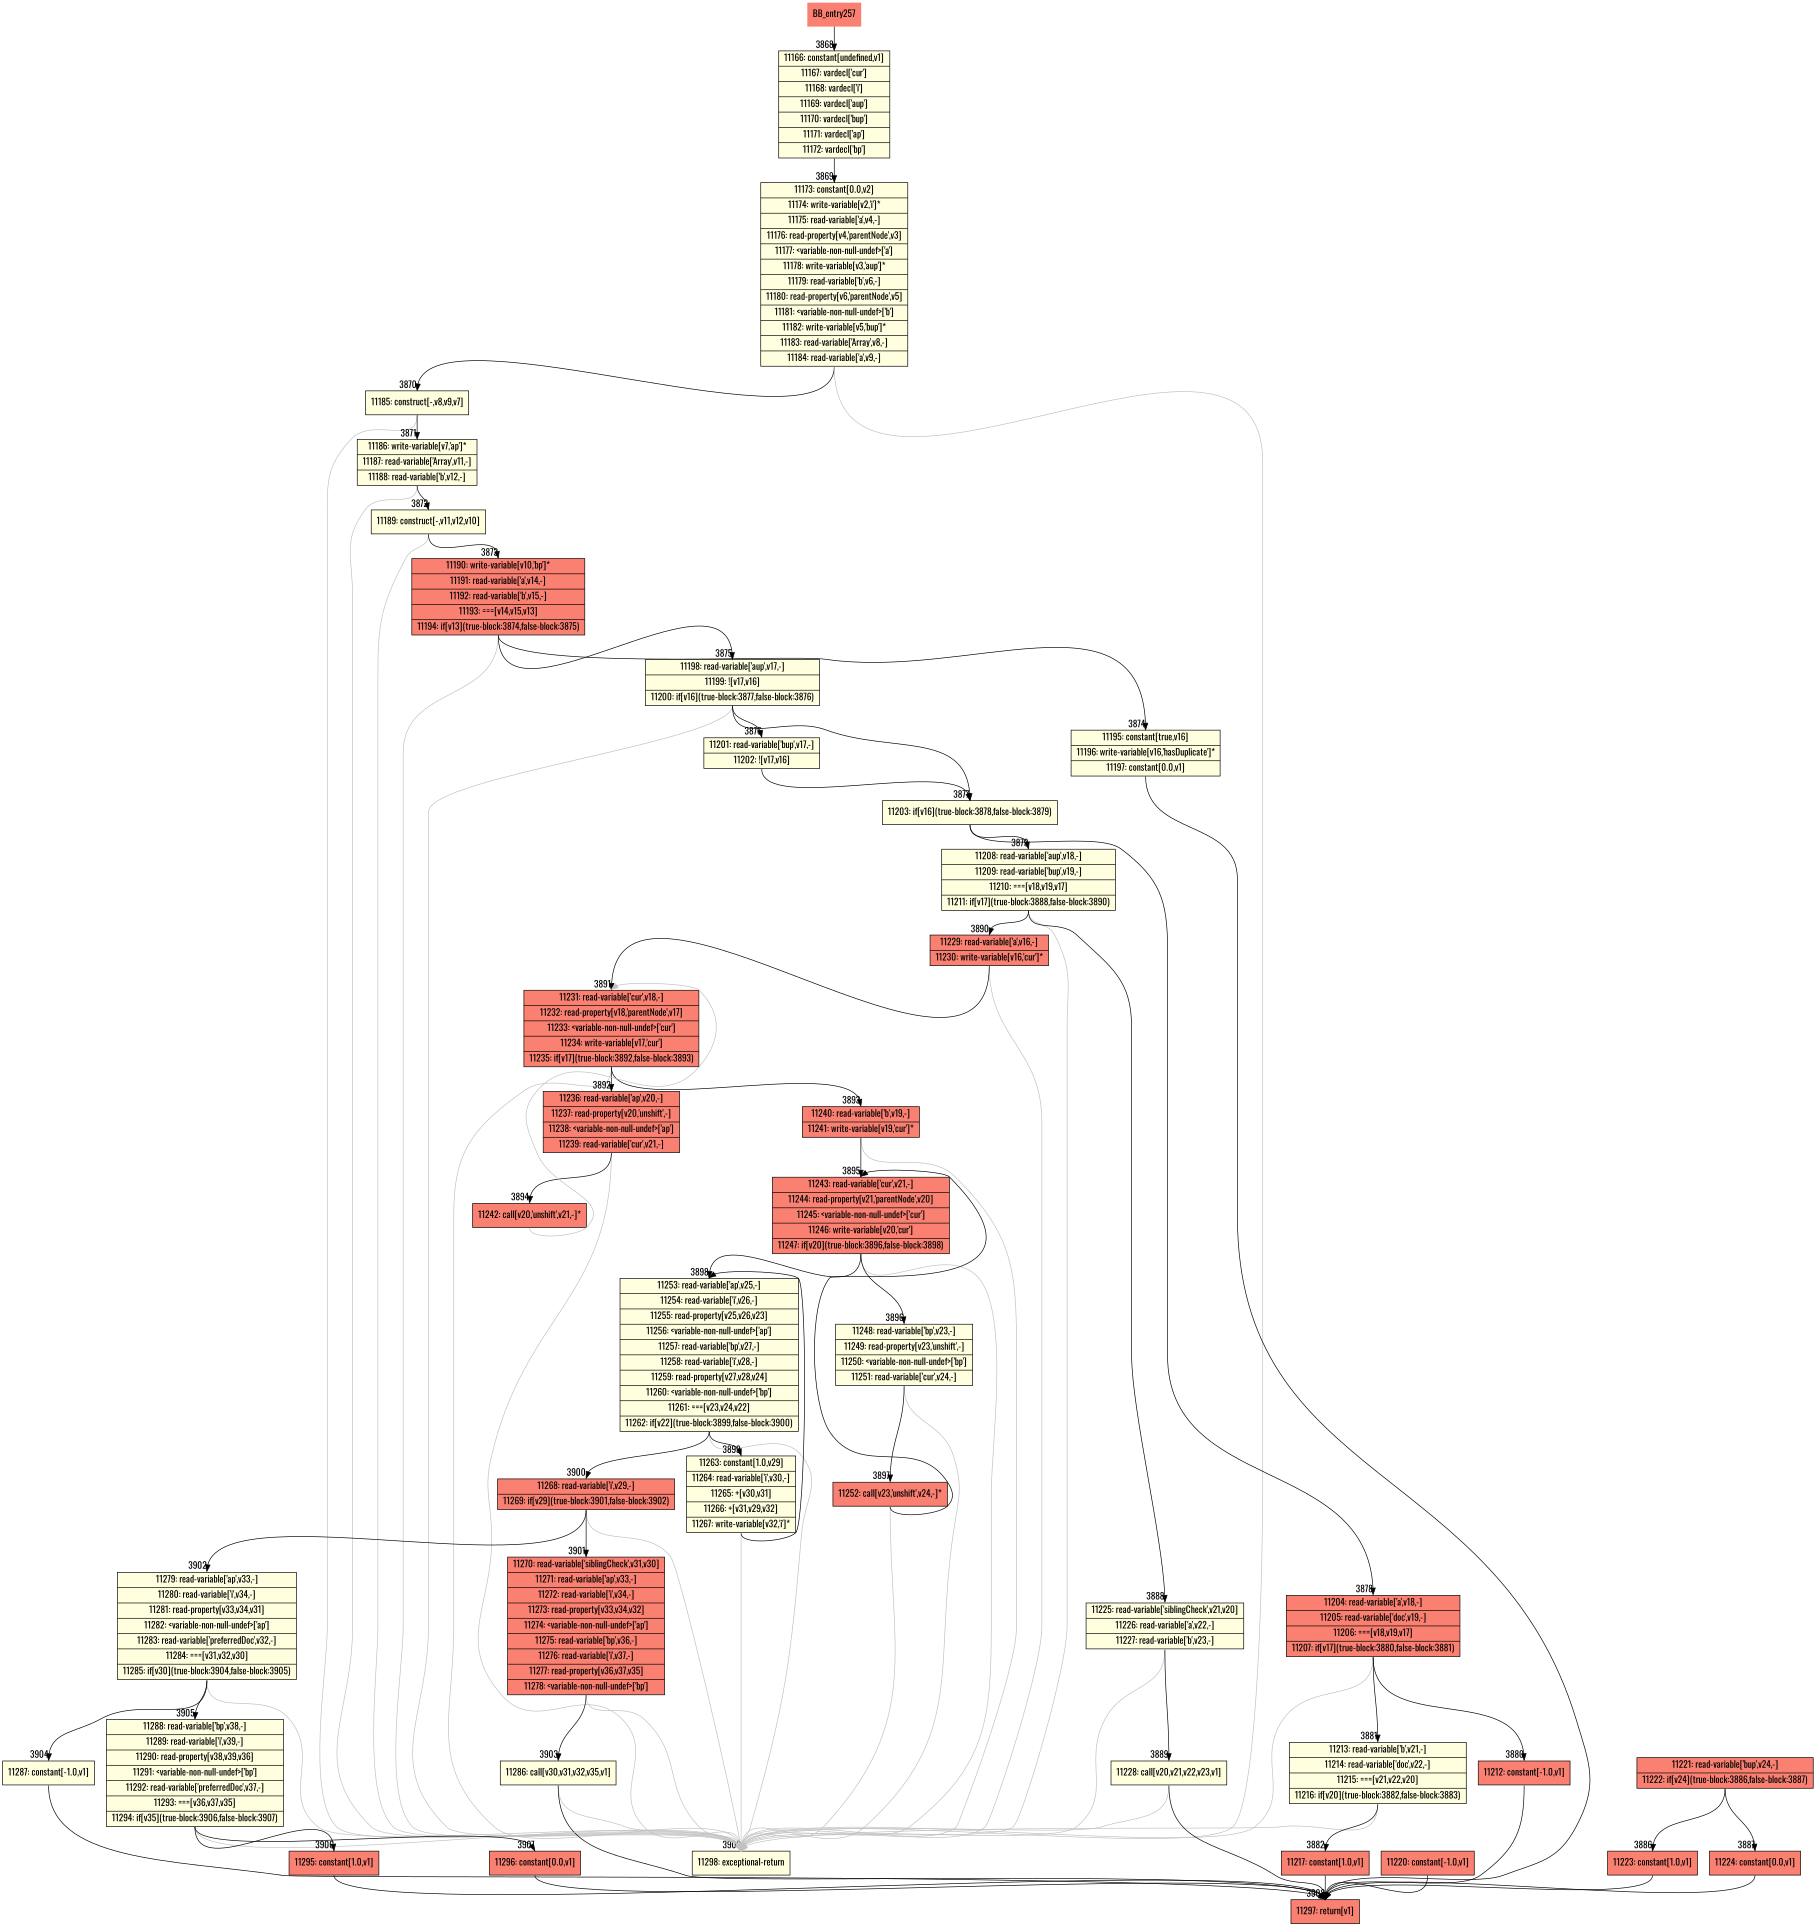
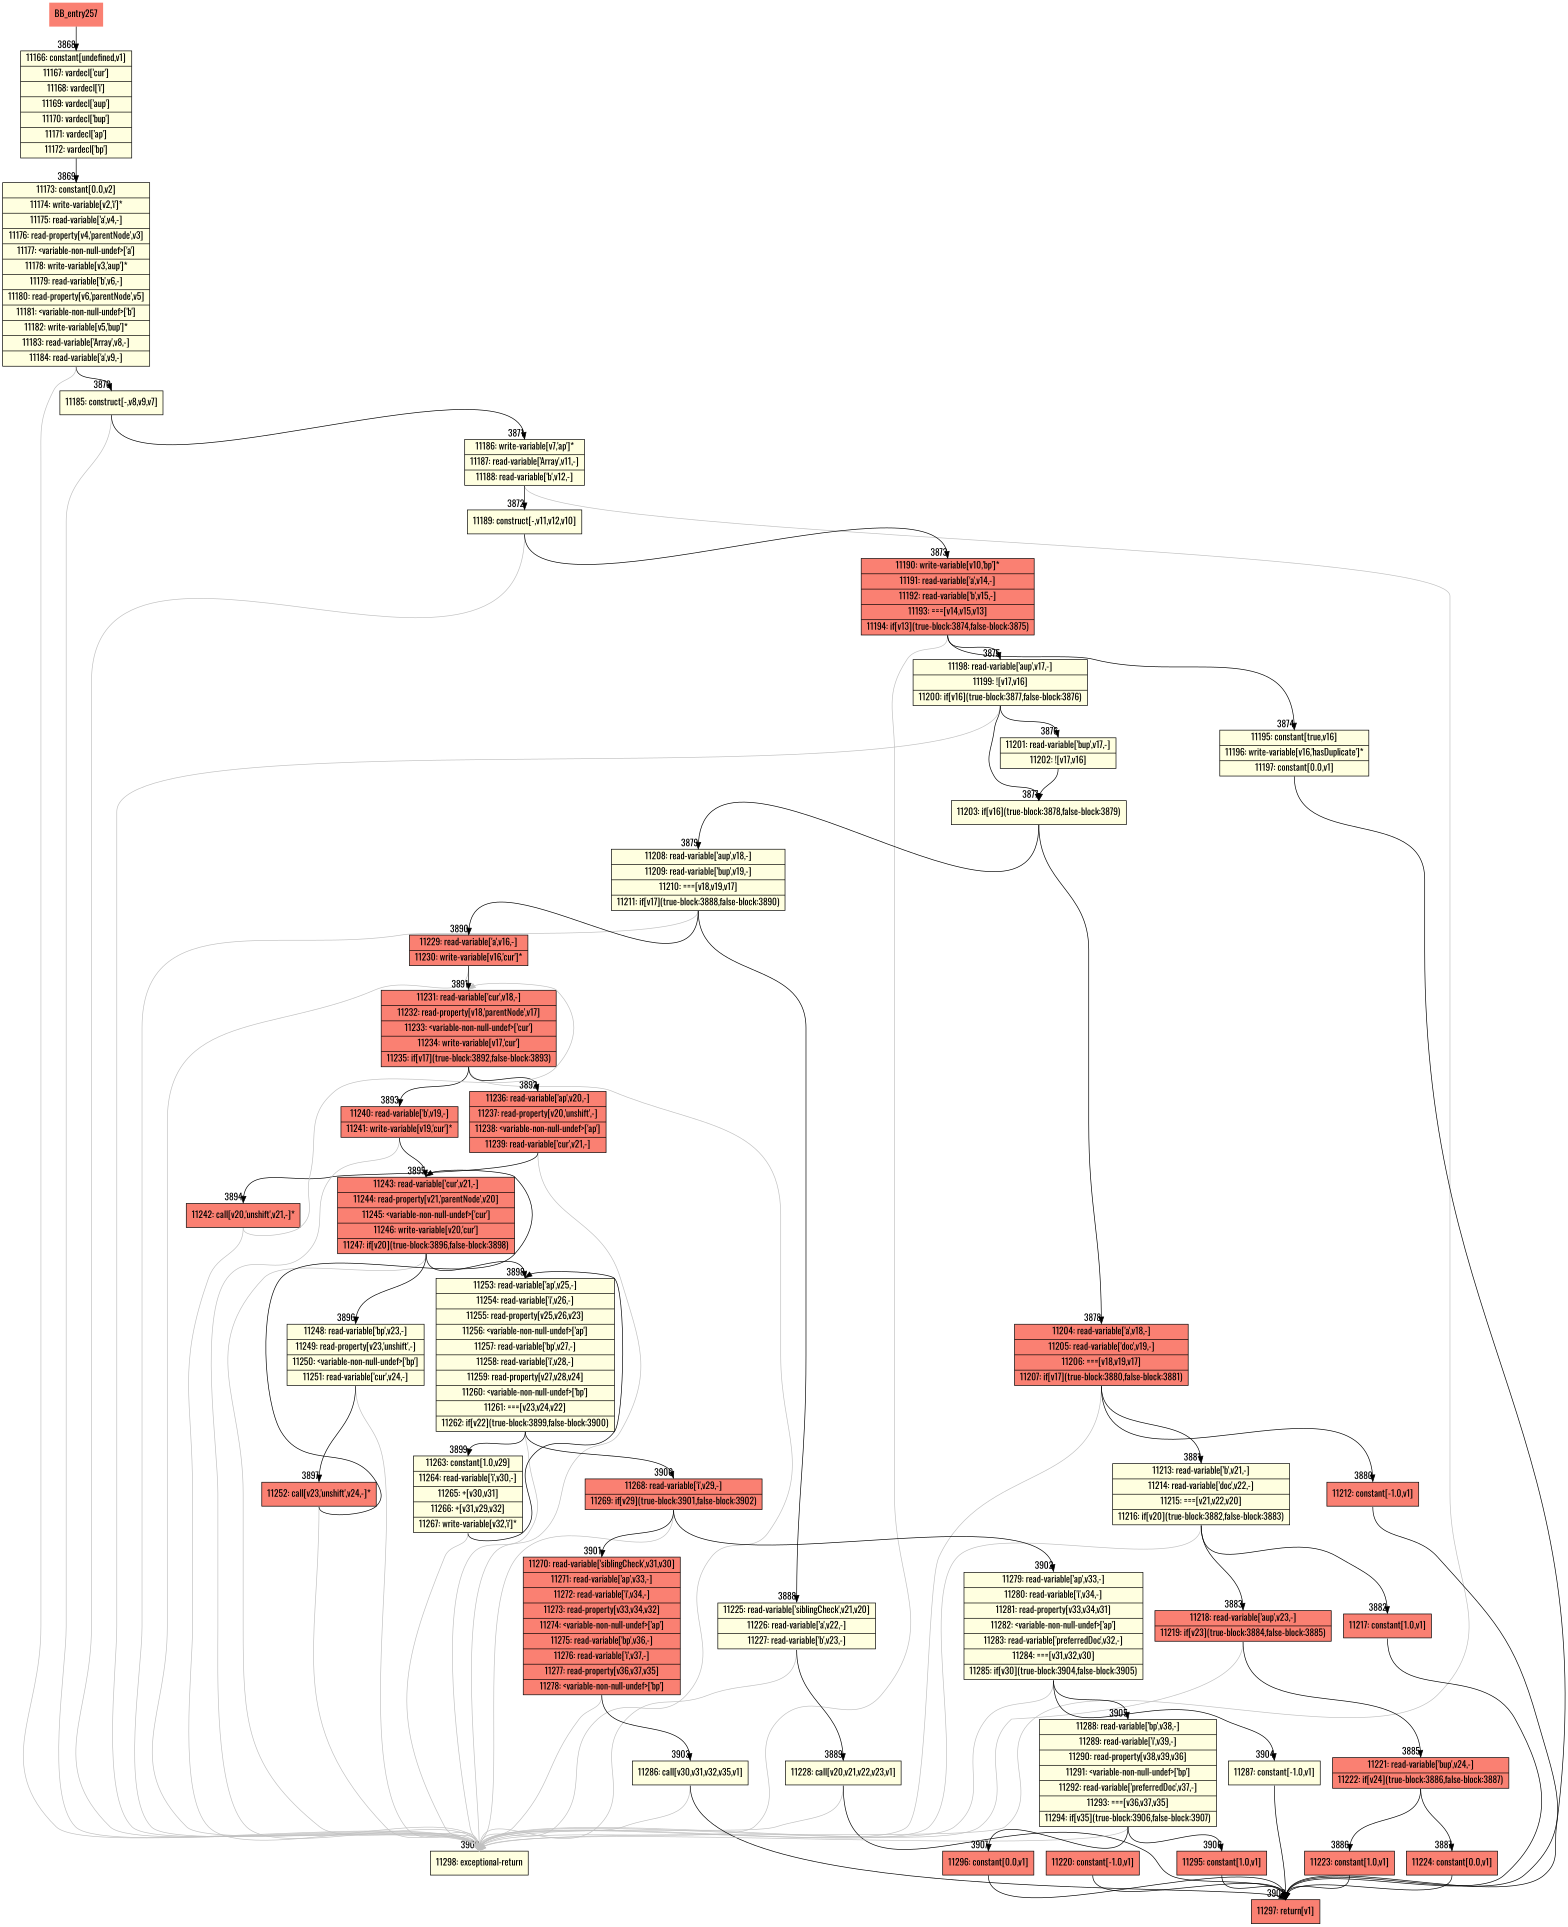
node "11218: read-variable['aup',v23,-]": added
edge "11242: call[v20,'unshift',v21,-]*" -> "11298: exceptional-return": added
